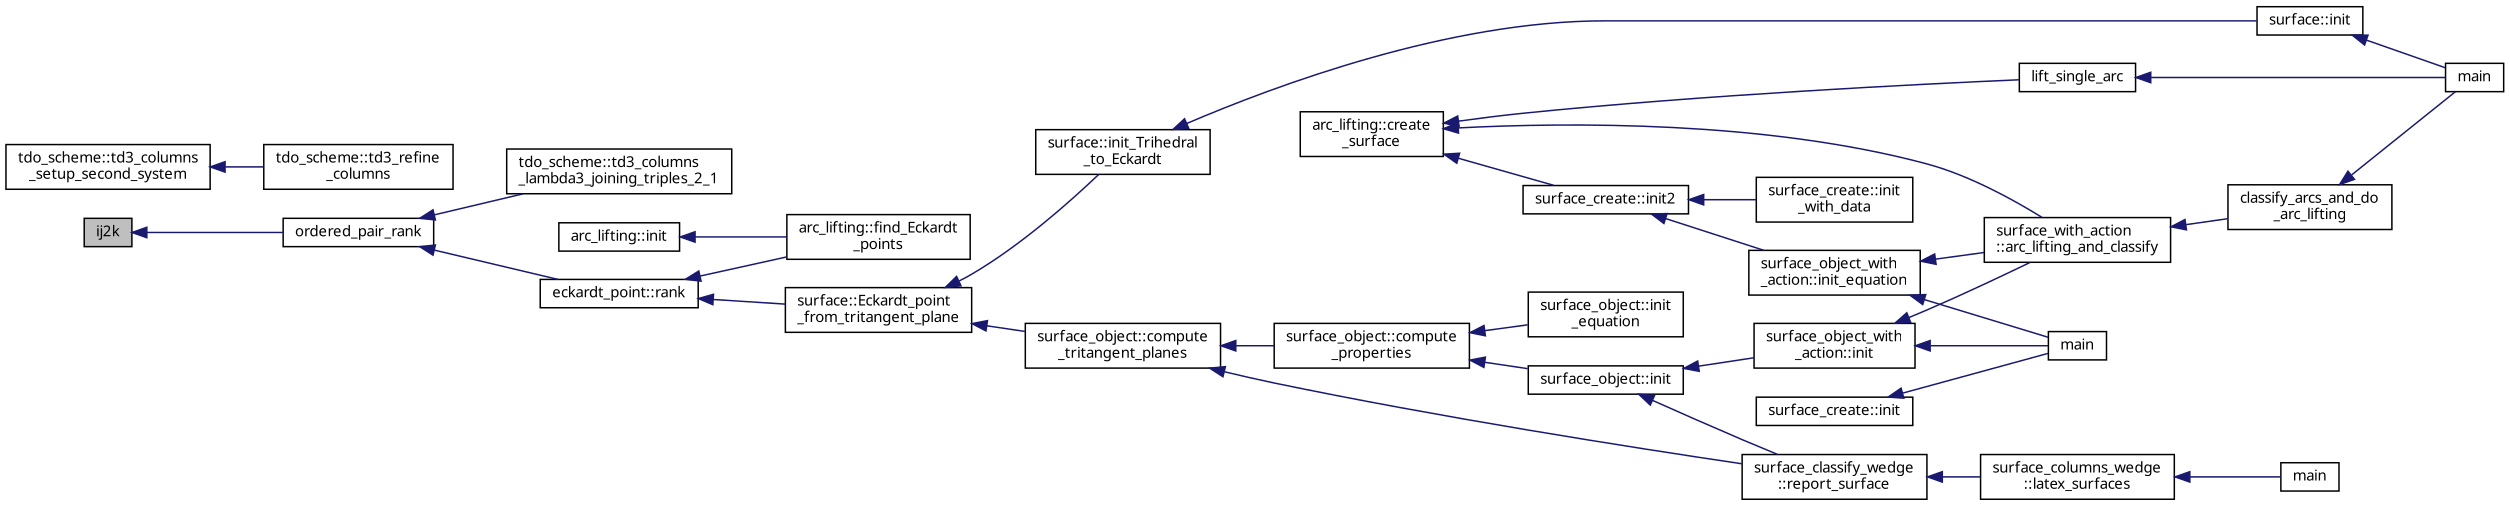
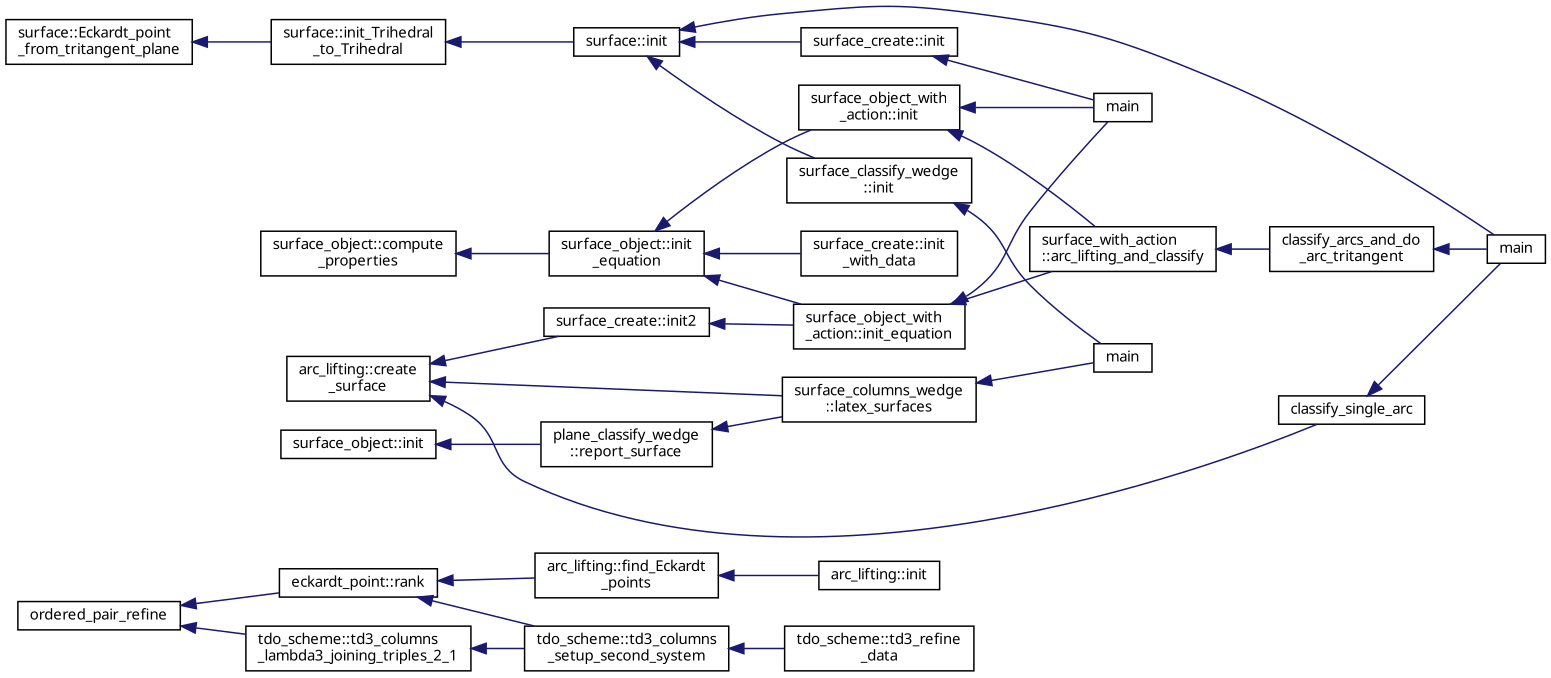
edge "surface_create::init" -> "surface::init": added
node "lift_single_arc": label "lift_single_arc" -> "classify_single_arc"
edge "surface_with_action ::arc_lifting_and_classify" -> "arc_lifting::create _surface": now "surface_columns_wedge ::latex_surfaces" -> "arc_lifting::create _surface"
node "surface::init_Trihedral _to_Eckardt": label "surface::init_Trihedral _to_Eckardt" -> "surface::init_Trihedral _to_Trihedral"
node "tdo_scheme::td3_refine _columns": label "tdo_scheme::td3_refine _columns" -> "tdo_scheme::td3_refine _data"
node "surface_classify_wedge ::init": added
edge "surface_create::init _with_data" -> "surface_create::init2": now "surface_create::init _with_data" -> "surface_object::init _equation"
node "classify_arcs_and_do _arc_lifting": label "classify_arcs_and_do _arc_lifting" -> "classify_arcs_and_do _arc_tritangent"
node "ij2k": removed
node "ordered_pair_rank": label "ordered_pair_rank" -> "ordered_pair_refine"
edge "arc_lifting::find_Eckardt _points" -> "arc_lifting::init": reversed
edge "surface_object_with _action::init_equation" -> "surface_object::init _equation": added
edge "surface::Eckardt_point _from_tritangent_plane" -> "eckardt_point::rank": now "tdo_scheme::td3_columns _setup_second_system" -> "eckardt_point::rank"
node "surface_object::compute _tritangent_planes": removed
edge "surface_object_with _action::init" -> "surface_object::init": now "surface_object_with _action::init" -> "surface_object::init _equation"
edge "surface_object::init" -> "surface_object::compute _properties": removed
node "surface_classify_wedge ::report_surface": label "surface_classify_wedge ::report_surface" -> "plane_classify_wedge ::report_surface"
edge "tdo_scheme::td3_columns _setup_second_system" -> "tdo_scheme::td3_columns _lambda3_joining_triples_2_1": added
